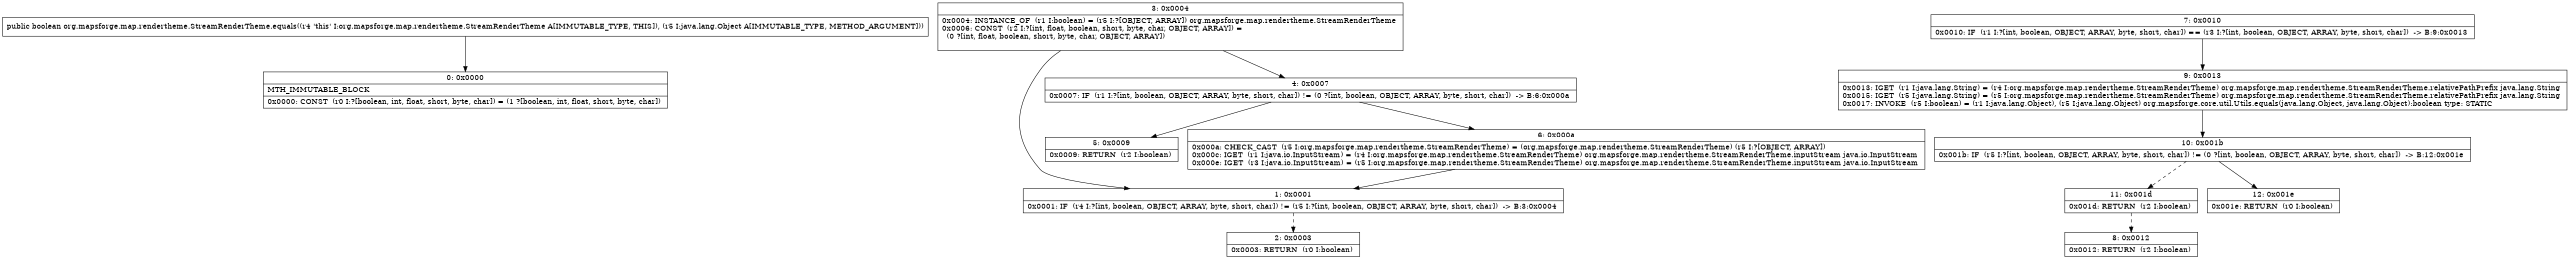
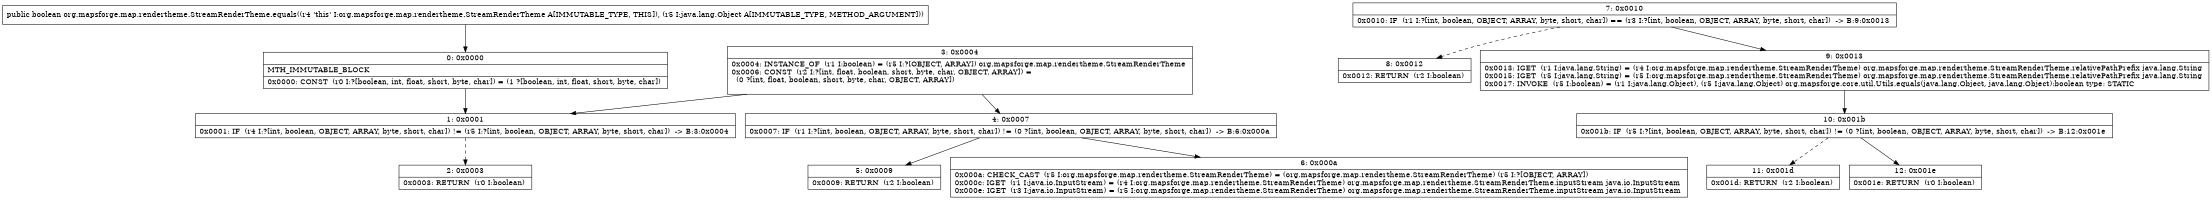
edge "6: 0x000a" -> "1: 0x0001": now "0: 0x0000" -> "1: 0x0001"
edge "11: 0x001d" -> "8: 0x0012": now "7: 0x0010" -> "8: 0x0012"
